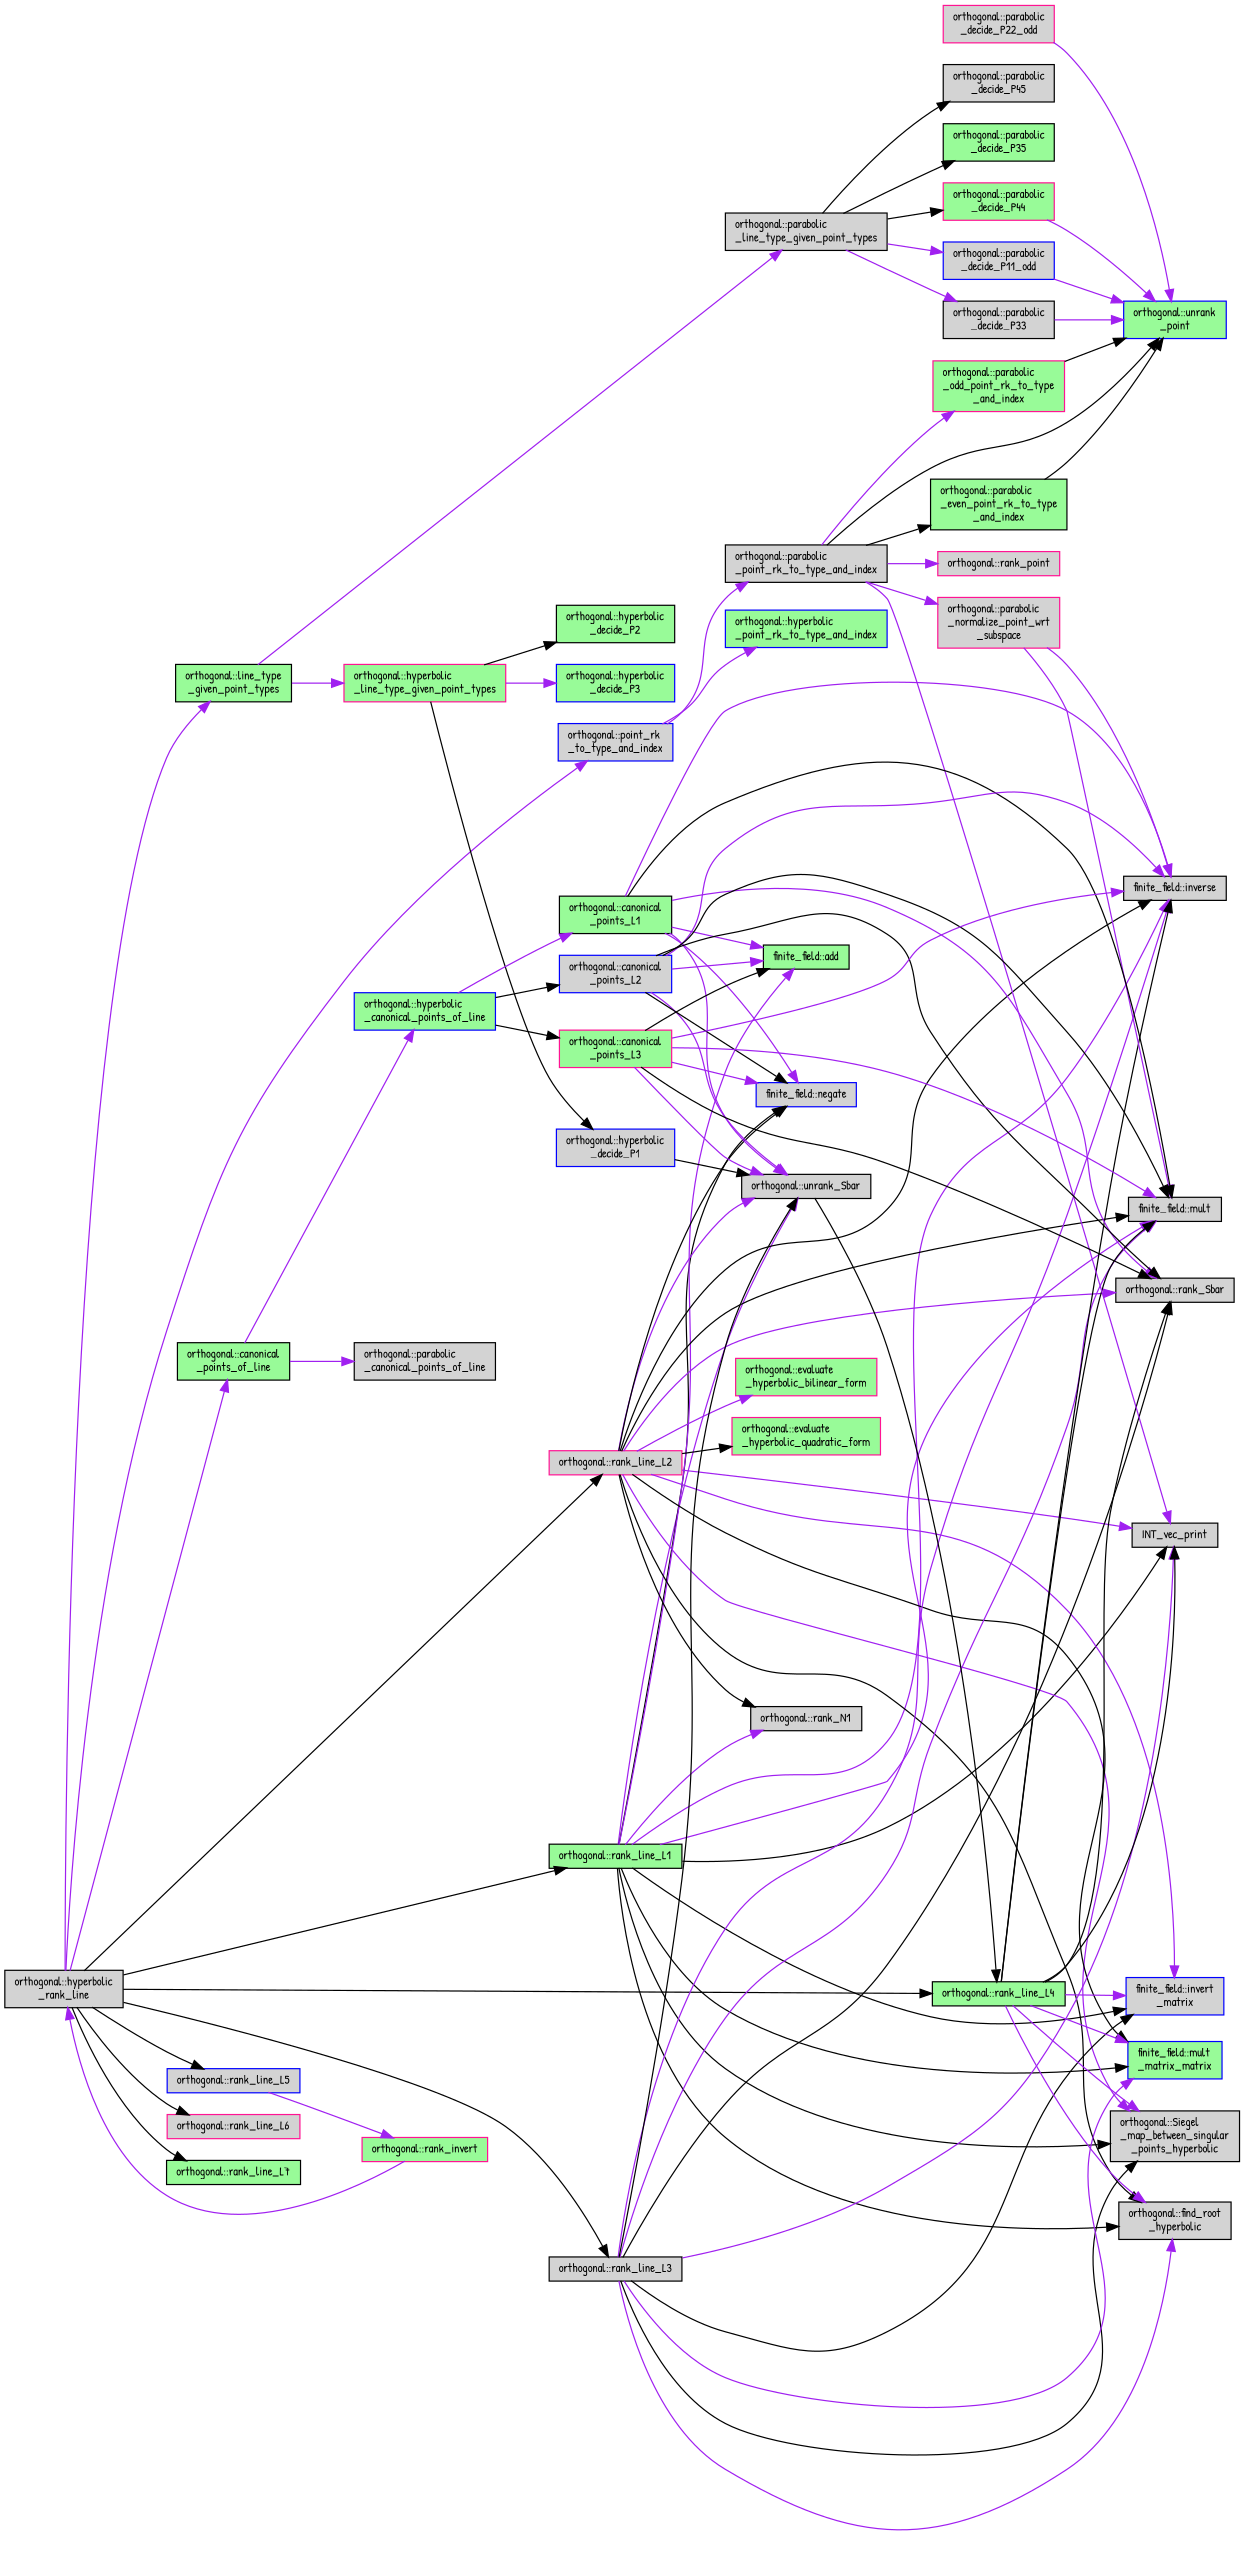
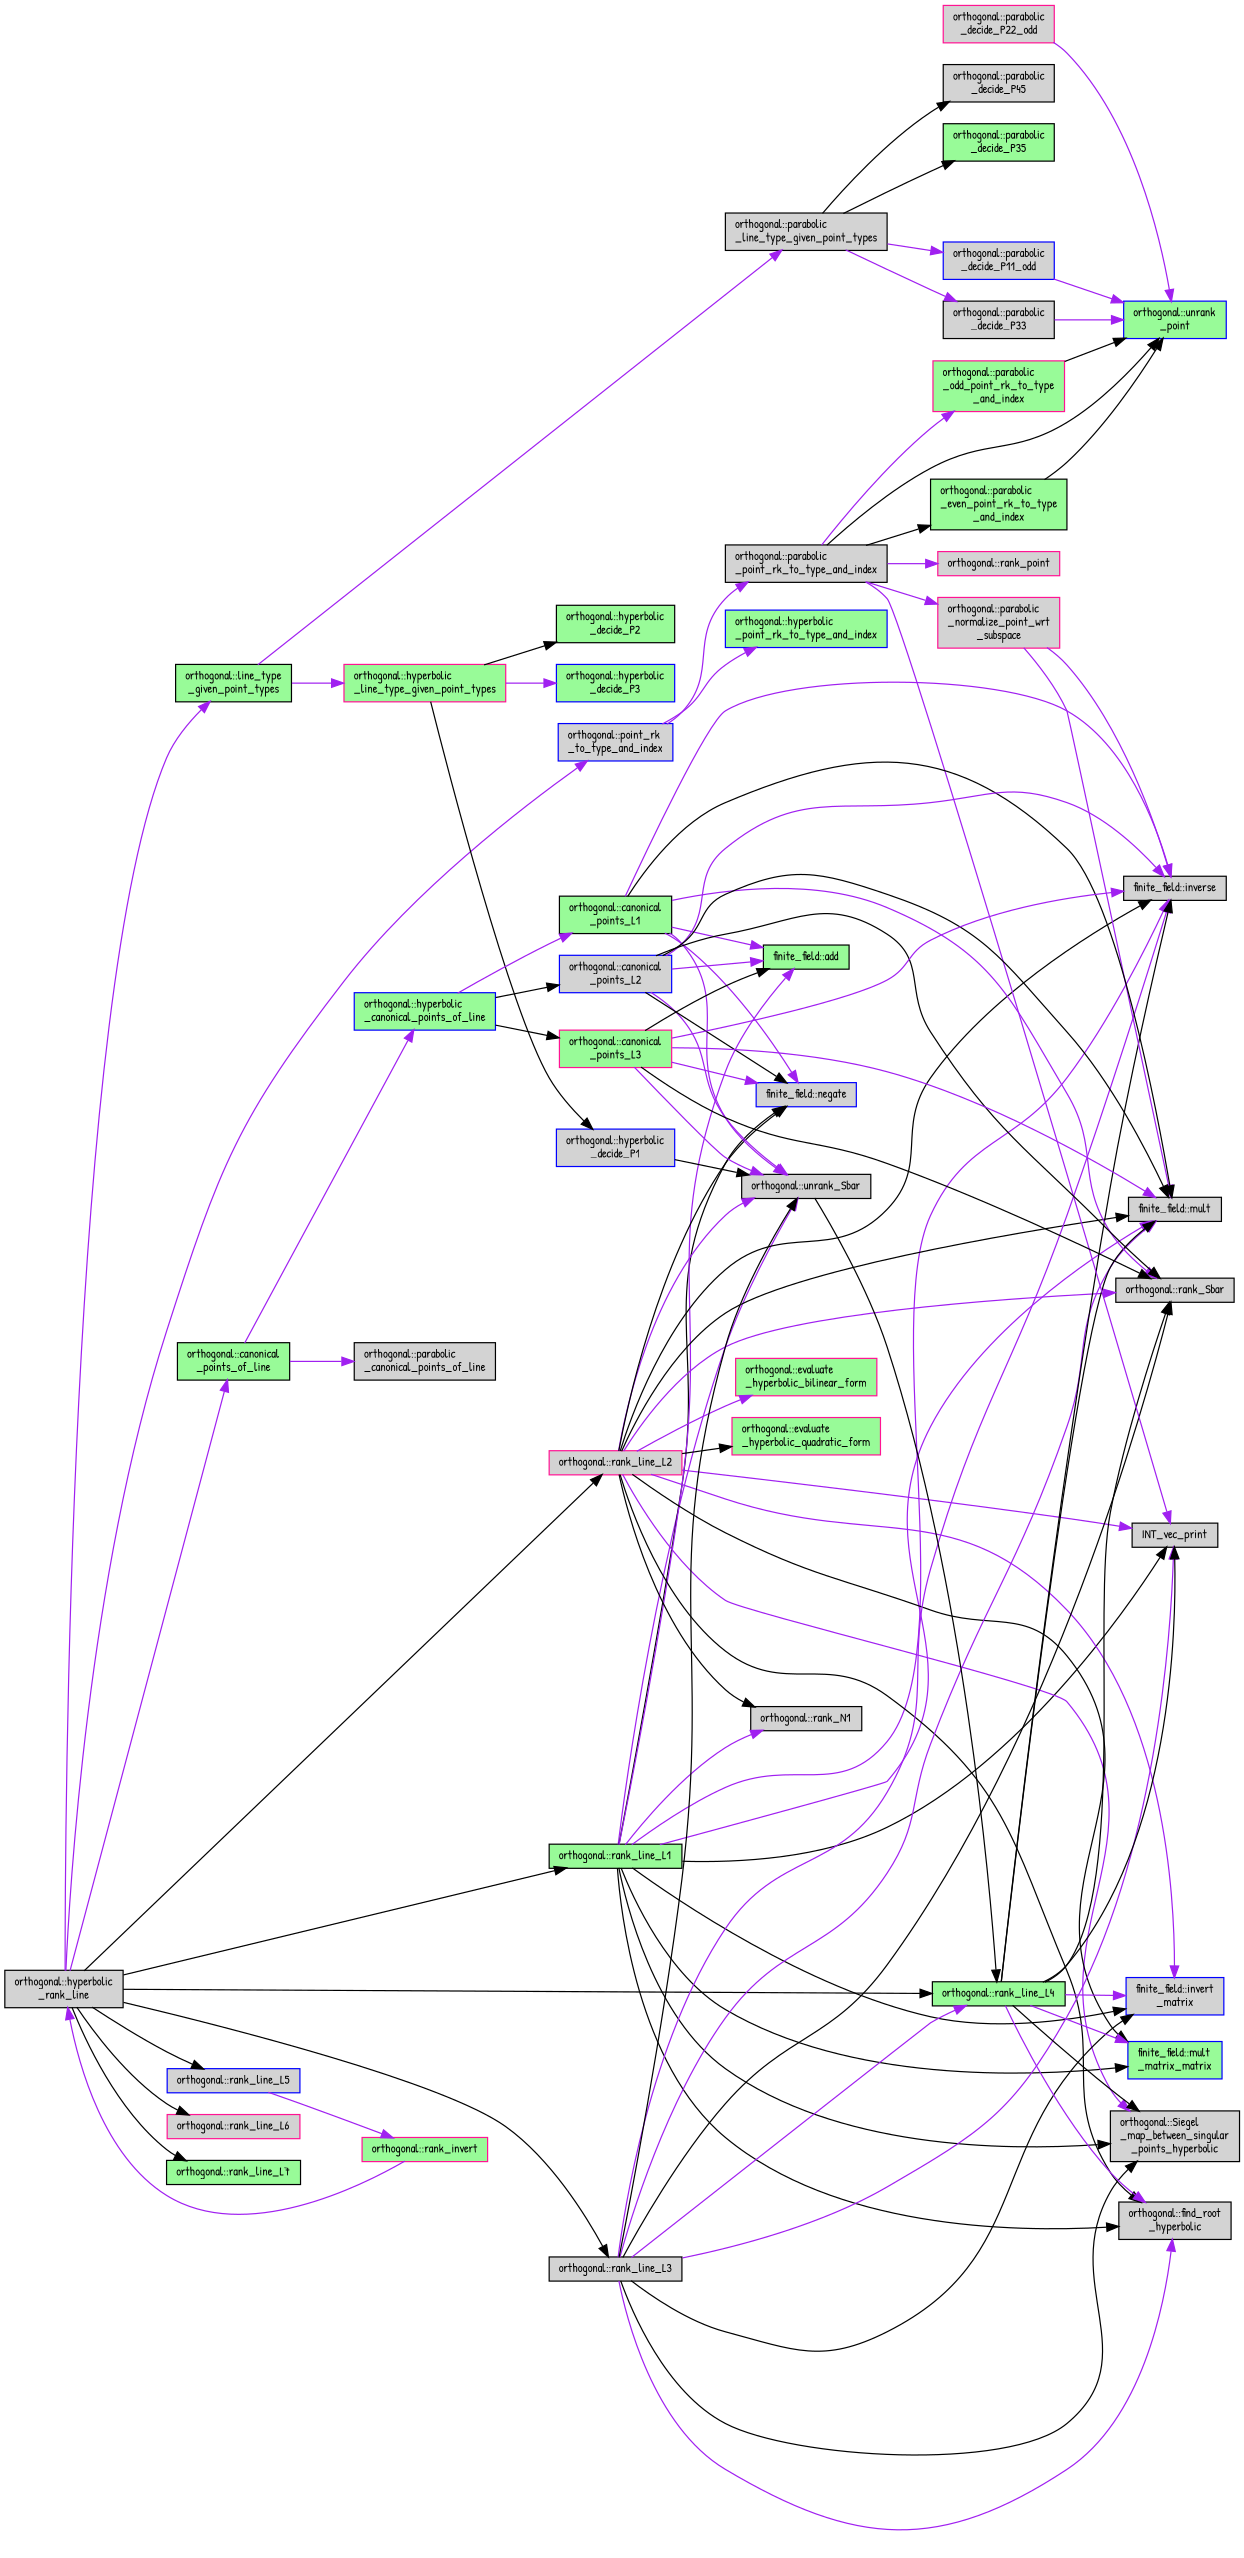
node "orthogonal::parabolic _decide_P44": removed
edge "orthogonal::rank_line_L4" -> "orthogonal::Siegel _map_between_singular _points_hyperbolic": color purple -> black
edge "orthogonal::rank_line_L3" -> "finite_field::mult _matrix_matrix": now "orthogonal::rank_line_L3" -> "orthogonal::rank_line_L4"
